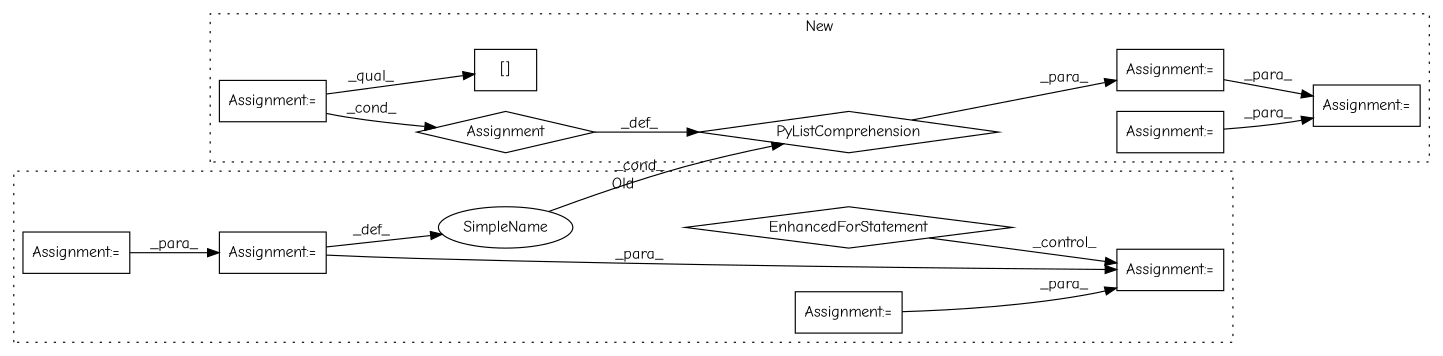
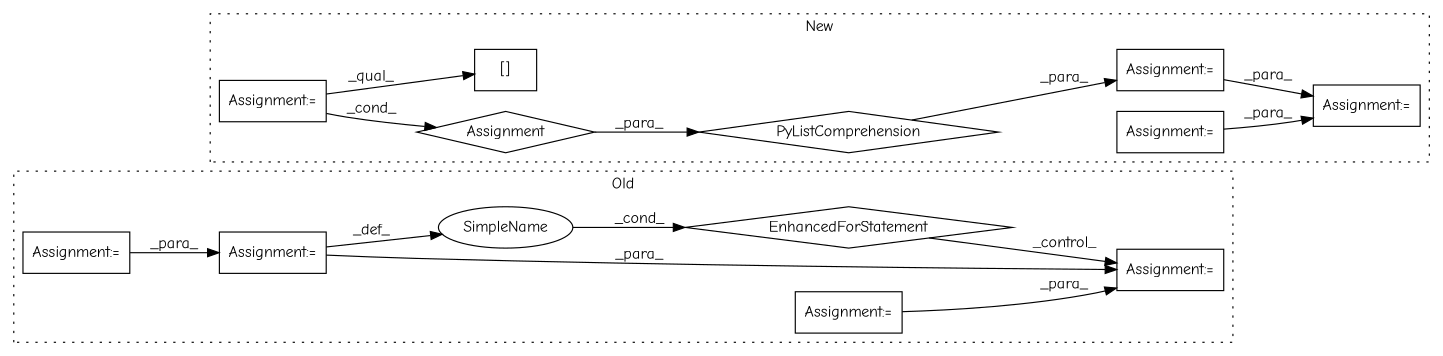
edge "Assignment" -> "PyListComprehension": label "_def_" -> "_para_"
edge "SimpleName" -> "PyListComprehension": now "SimpleName" -> "EnhancedForStatement"
